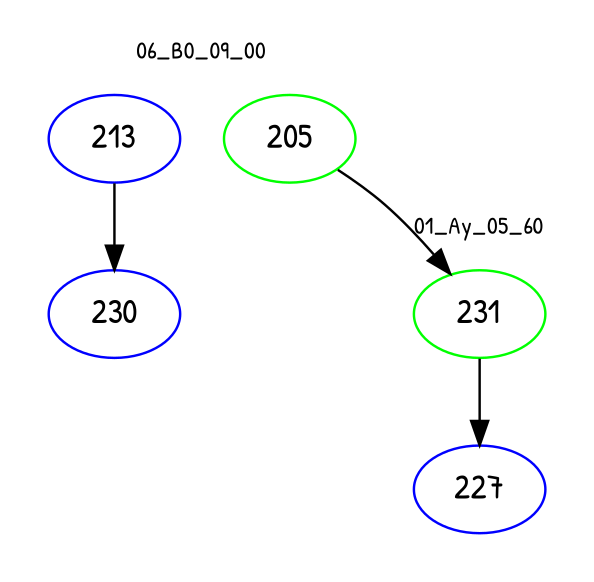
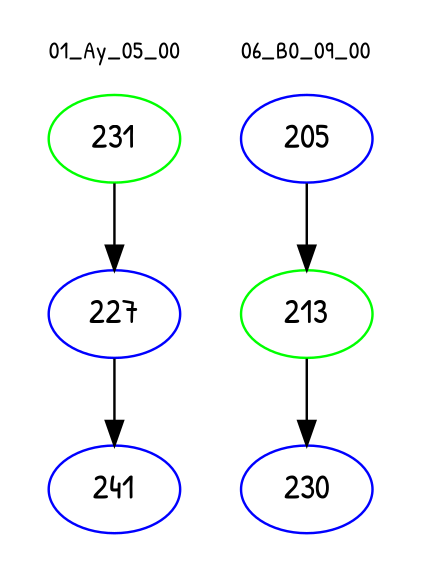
node "213": color blue -> green
node "205": color green -> blue
cluster "01_Ay_05_60": label "01_Ay_05_60" -> "01_Ay_05_00"
edge "205" -> "231": now "205" -> "213"
node "241": added
